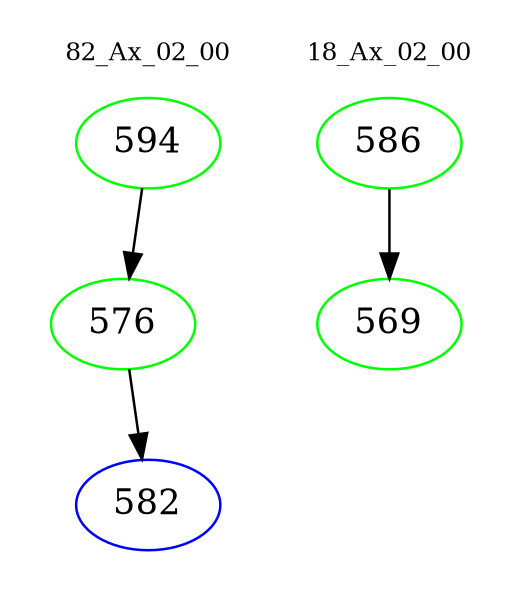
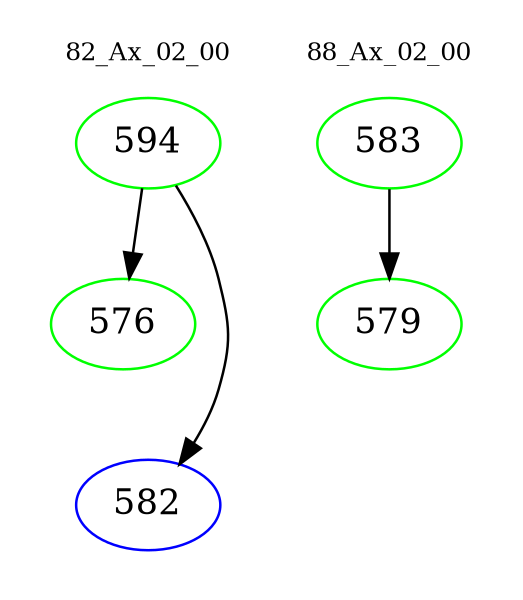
cluster "18_Ax_02_00": label "18_Ax_02_00" -> "88_Ax_02_00"
node "586": label "586" -> "583"
node "569": label "569" -> "579"
edge "576" -> "582": now "594" -> "582"
